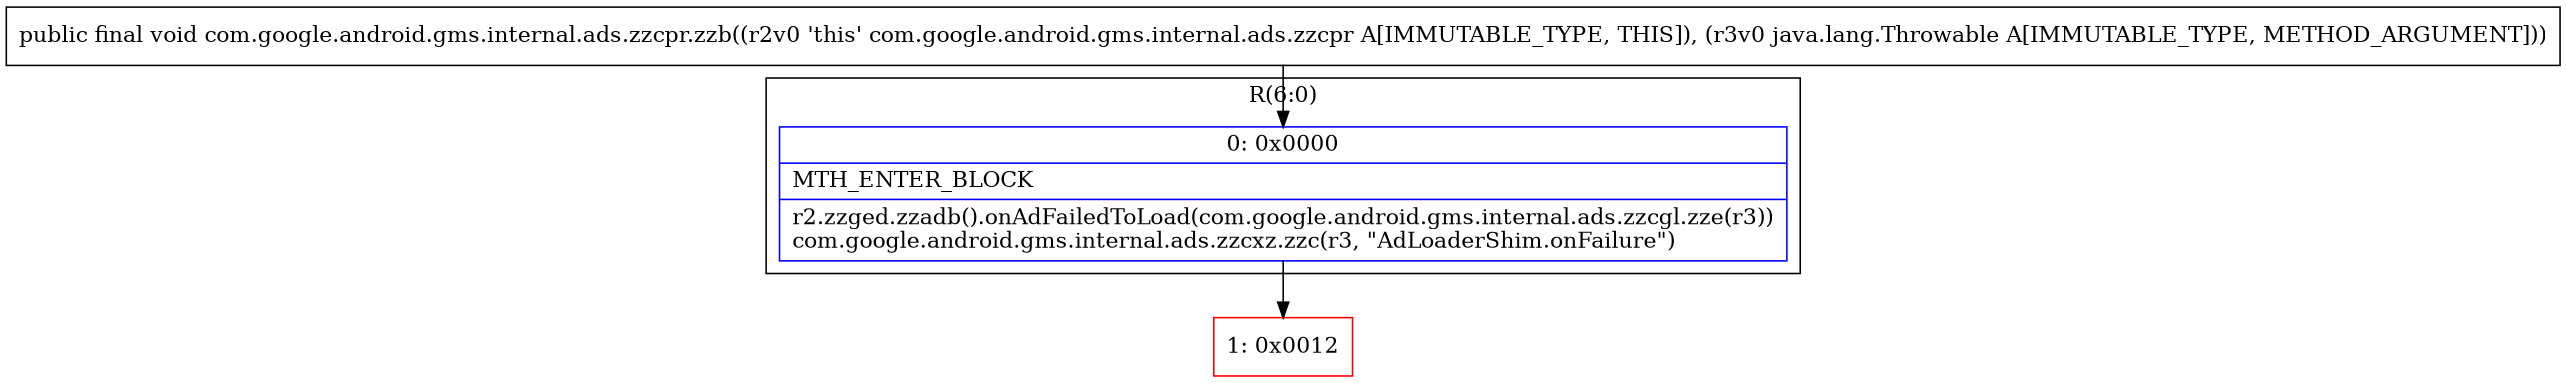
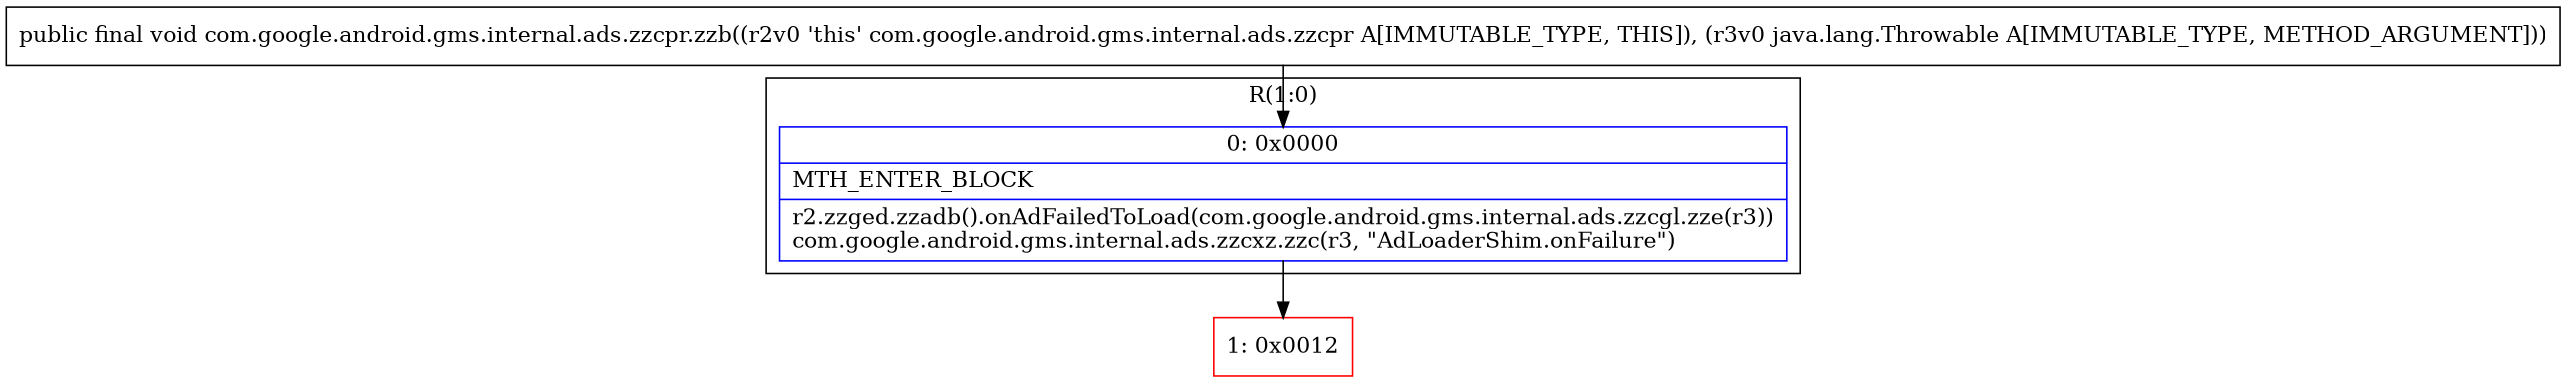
cluster "R(6:0)": label "R(6:0)" -> "R(1:0)"
